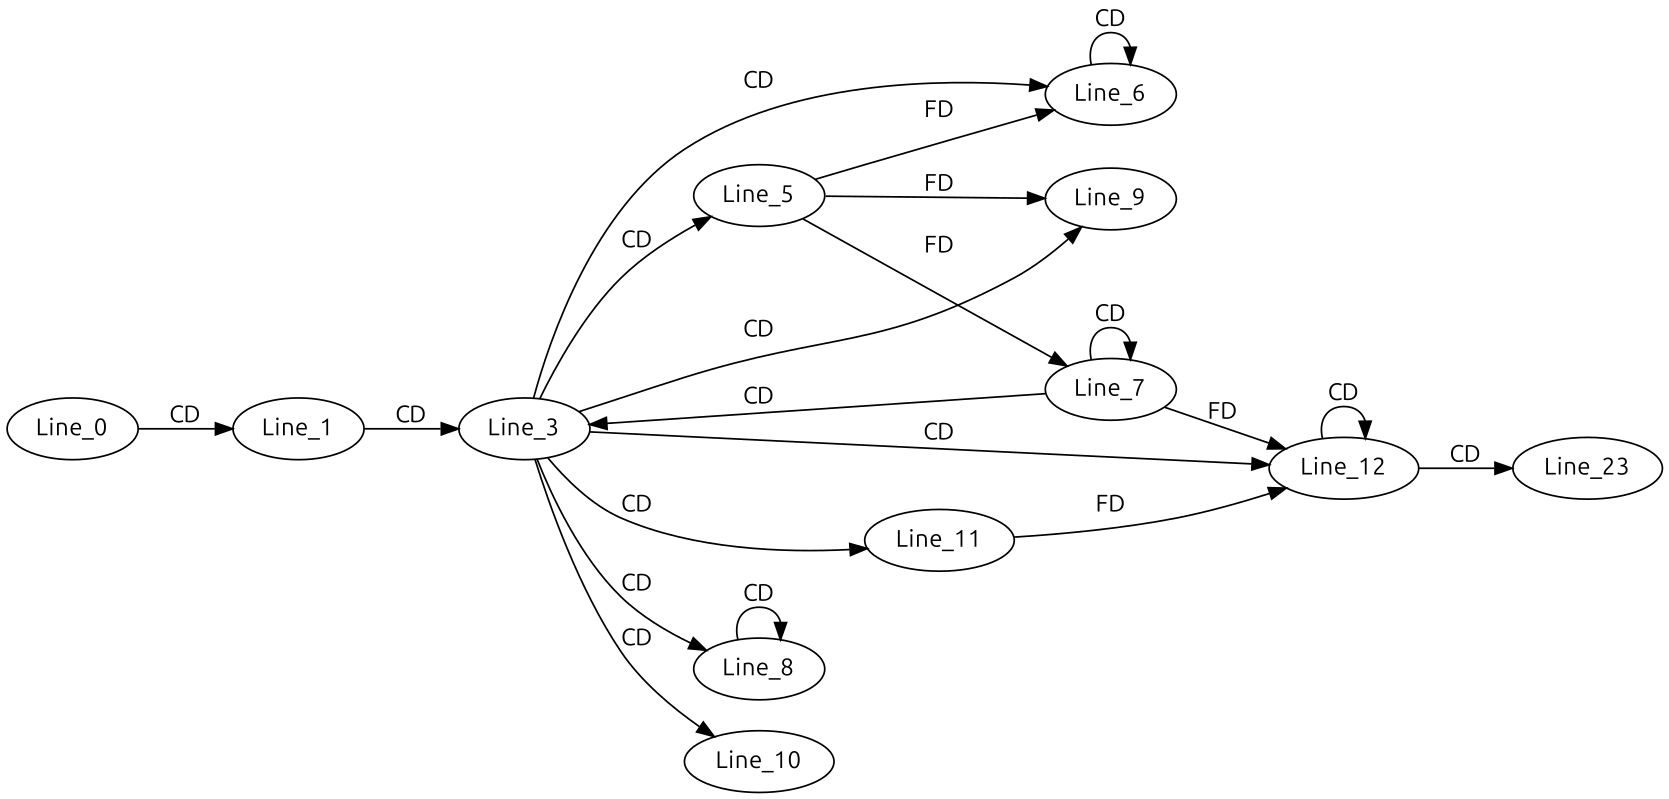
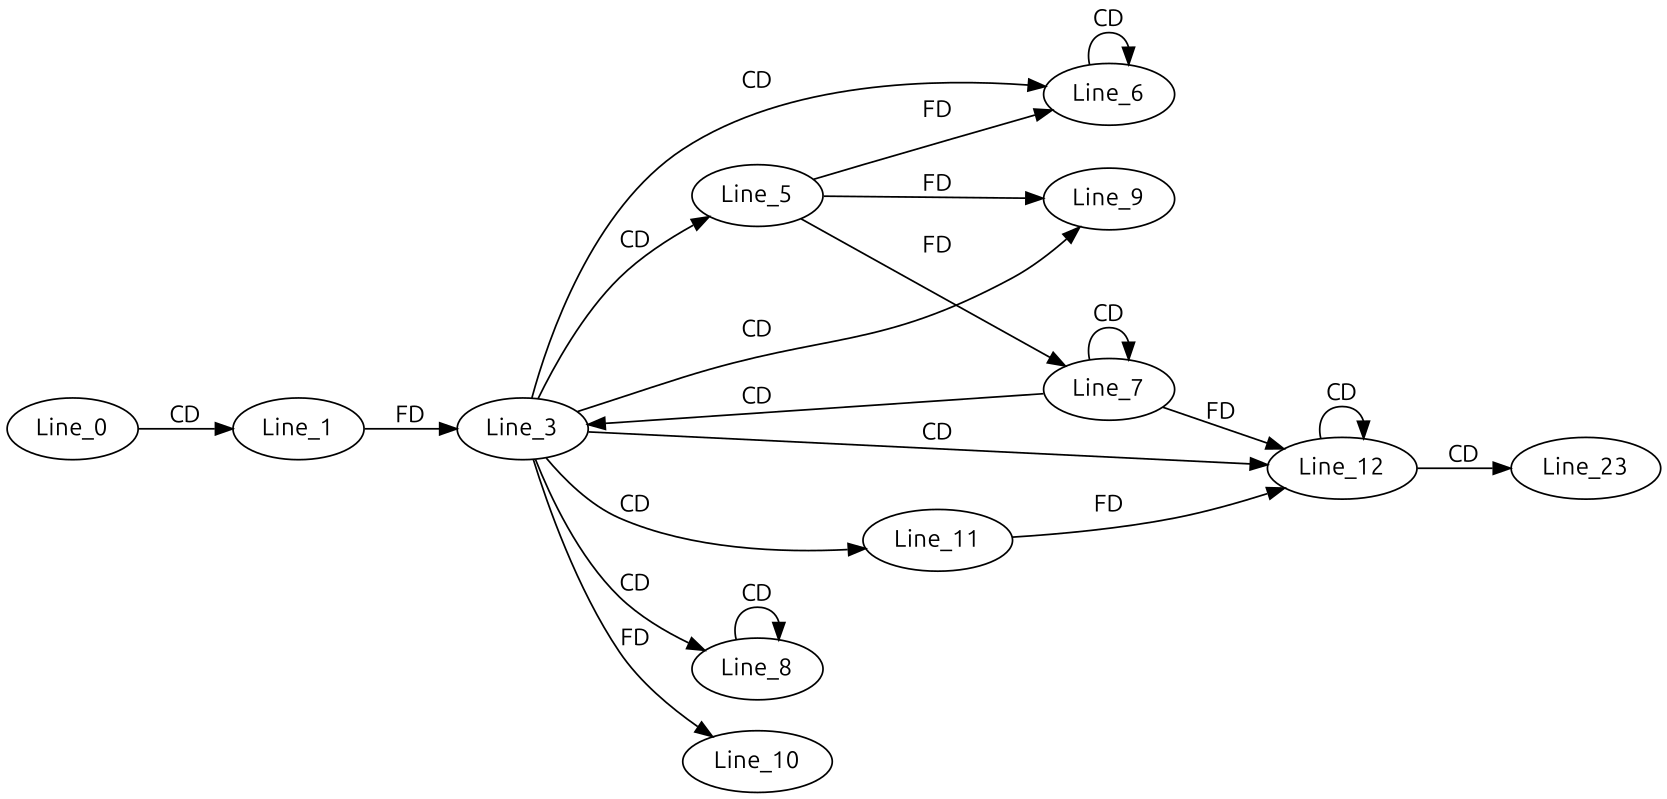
edge "Line_1" -> "Line_3": label "CD" -> "FD"
edge "Line_3" -> "Line_10": label "CD" -> "FD"
